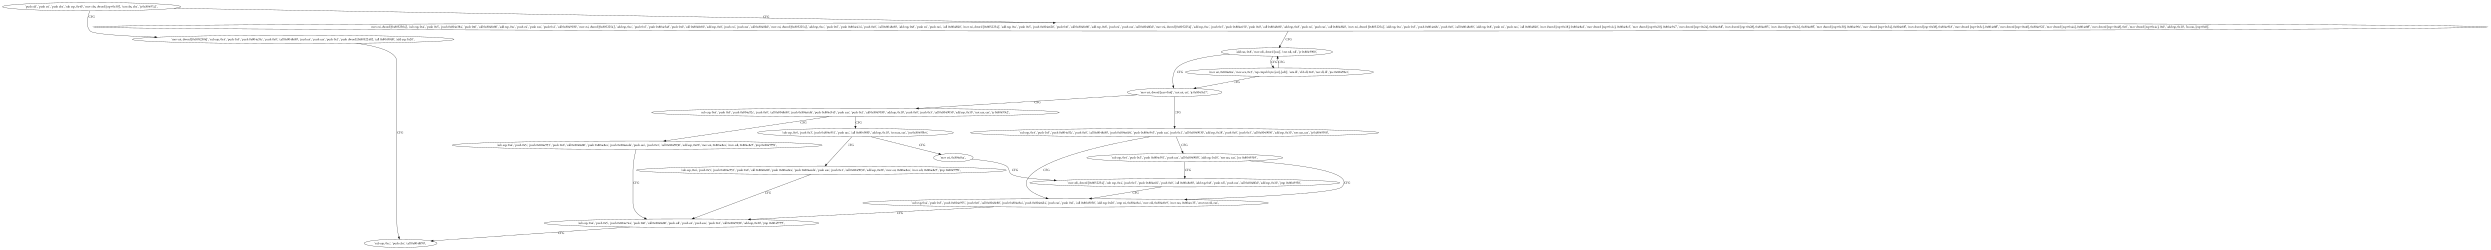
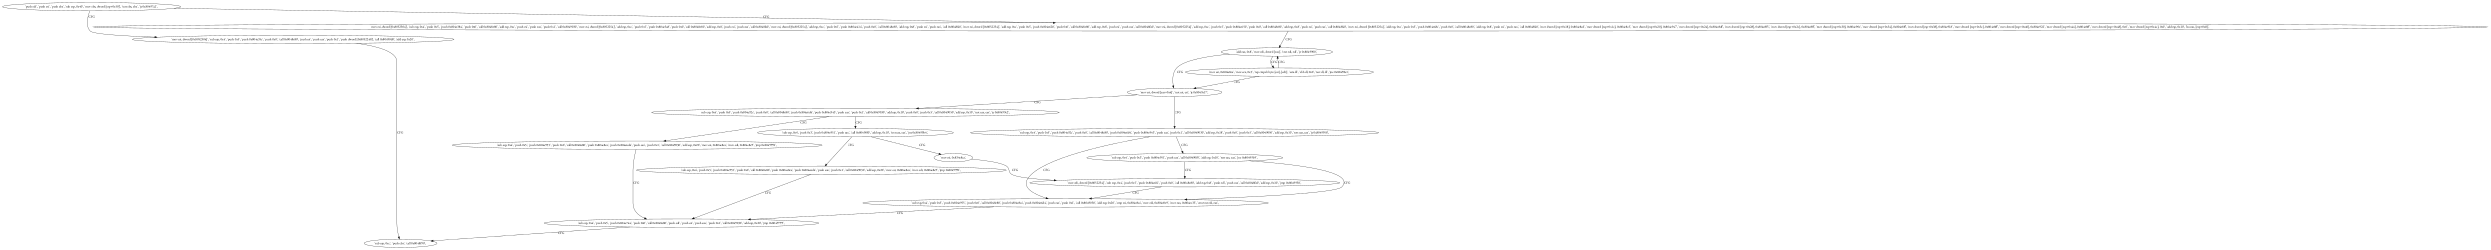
node "'mov esi, 0x804e8ca',": label "'mov esi, 0x804e8ca'," -> "'mov esi, 0x834e8ca',"
